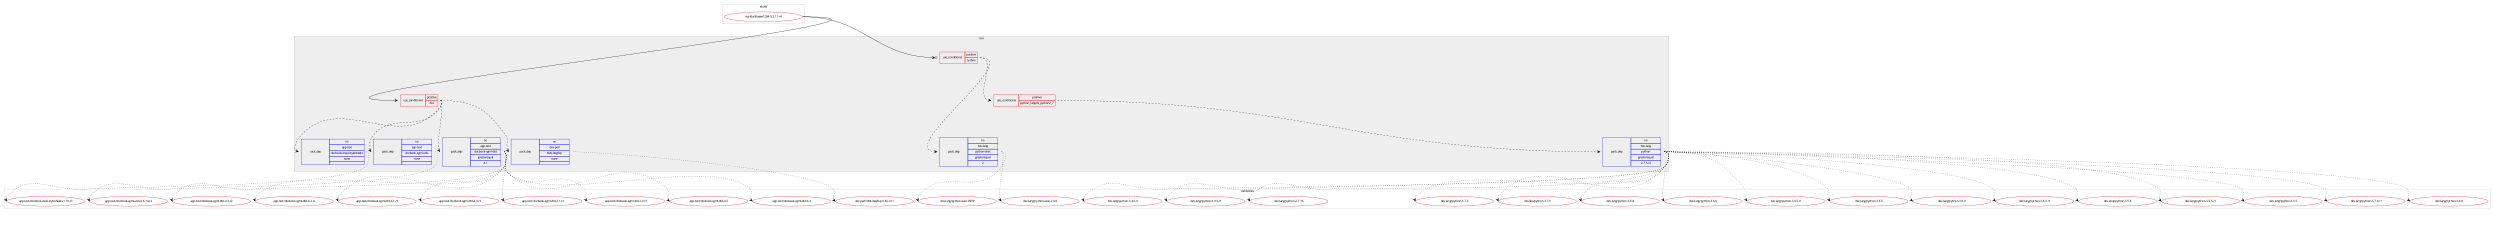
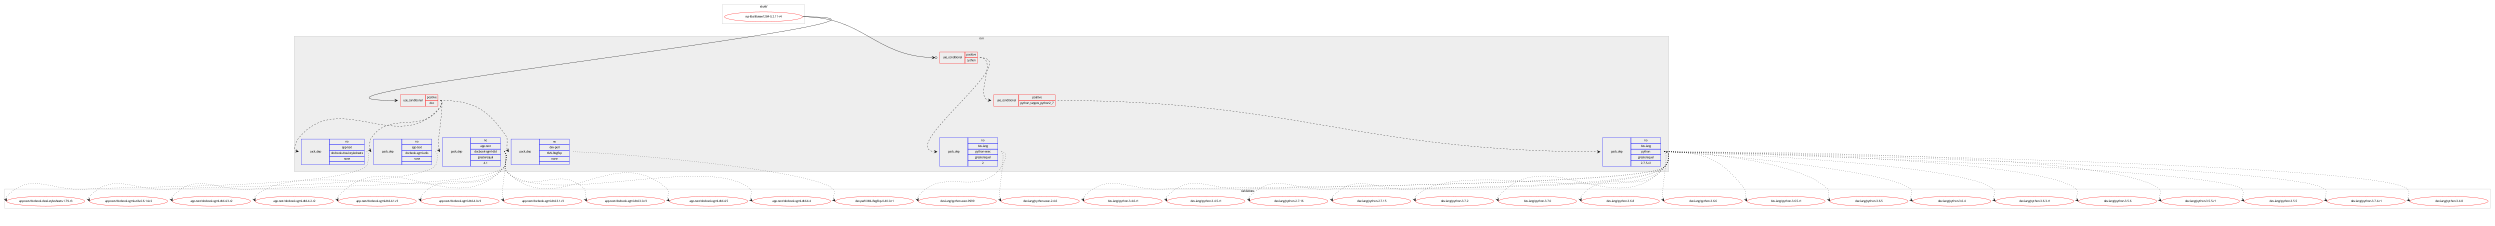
node "dev-lang/python-2.7.15": added
node "dev-libs/python-3.7.0": label "dev-libs/python-3.7.0" -> "dev-lang/python-3.7.0"
